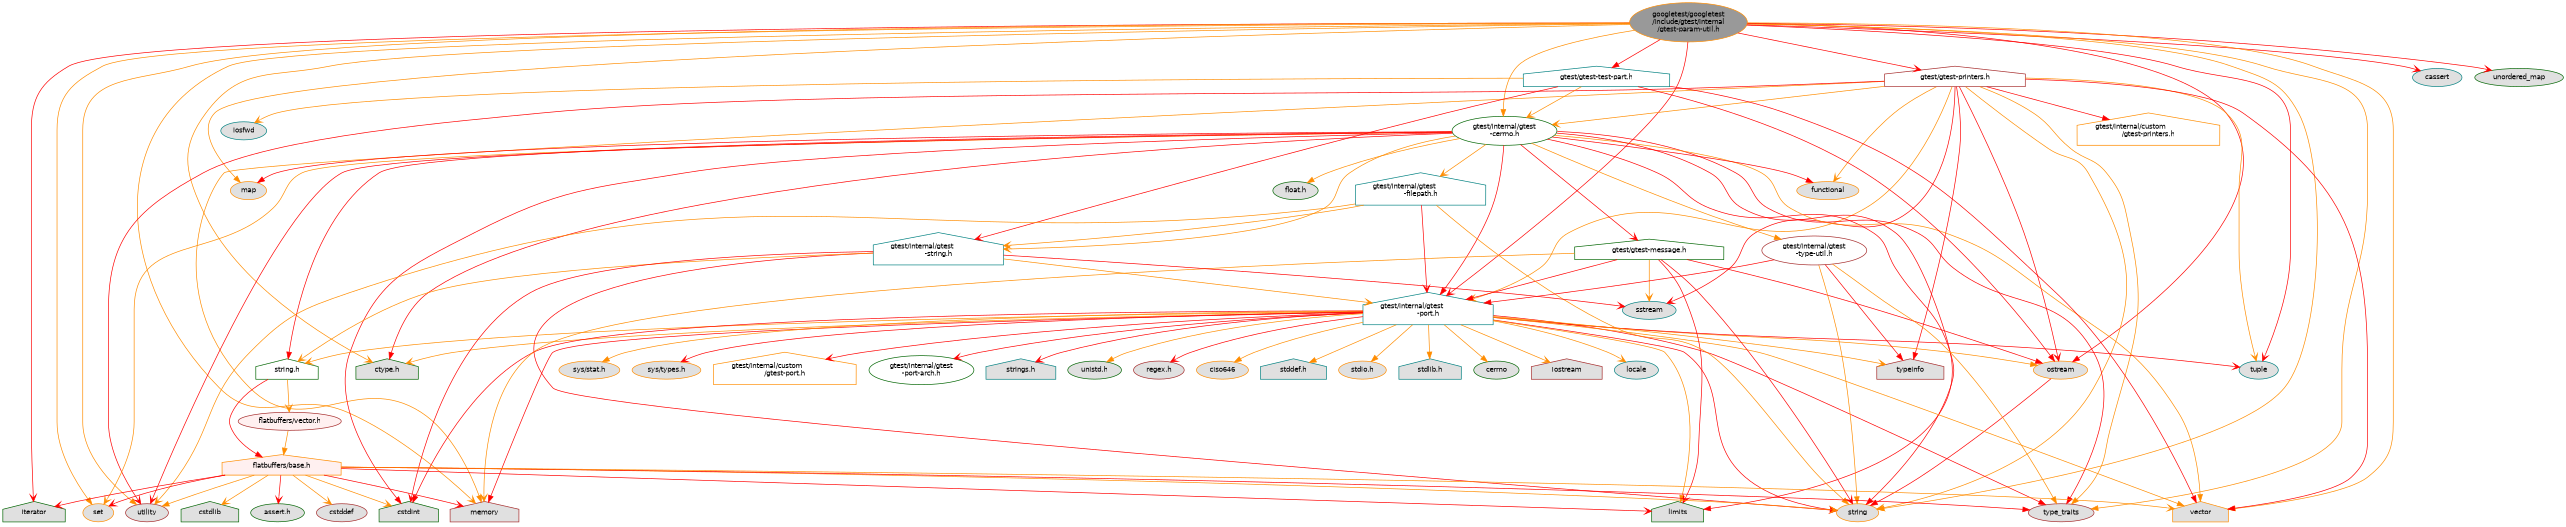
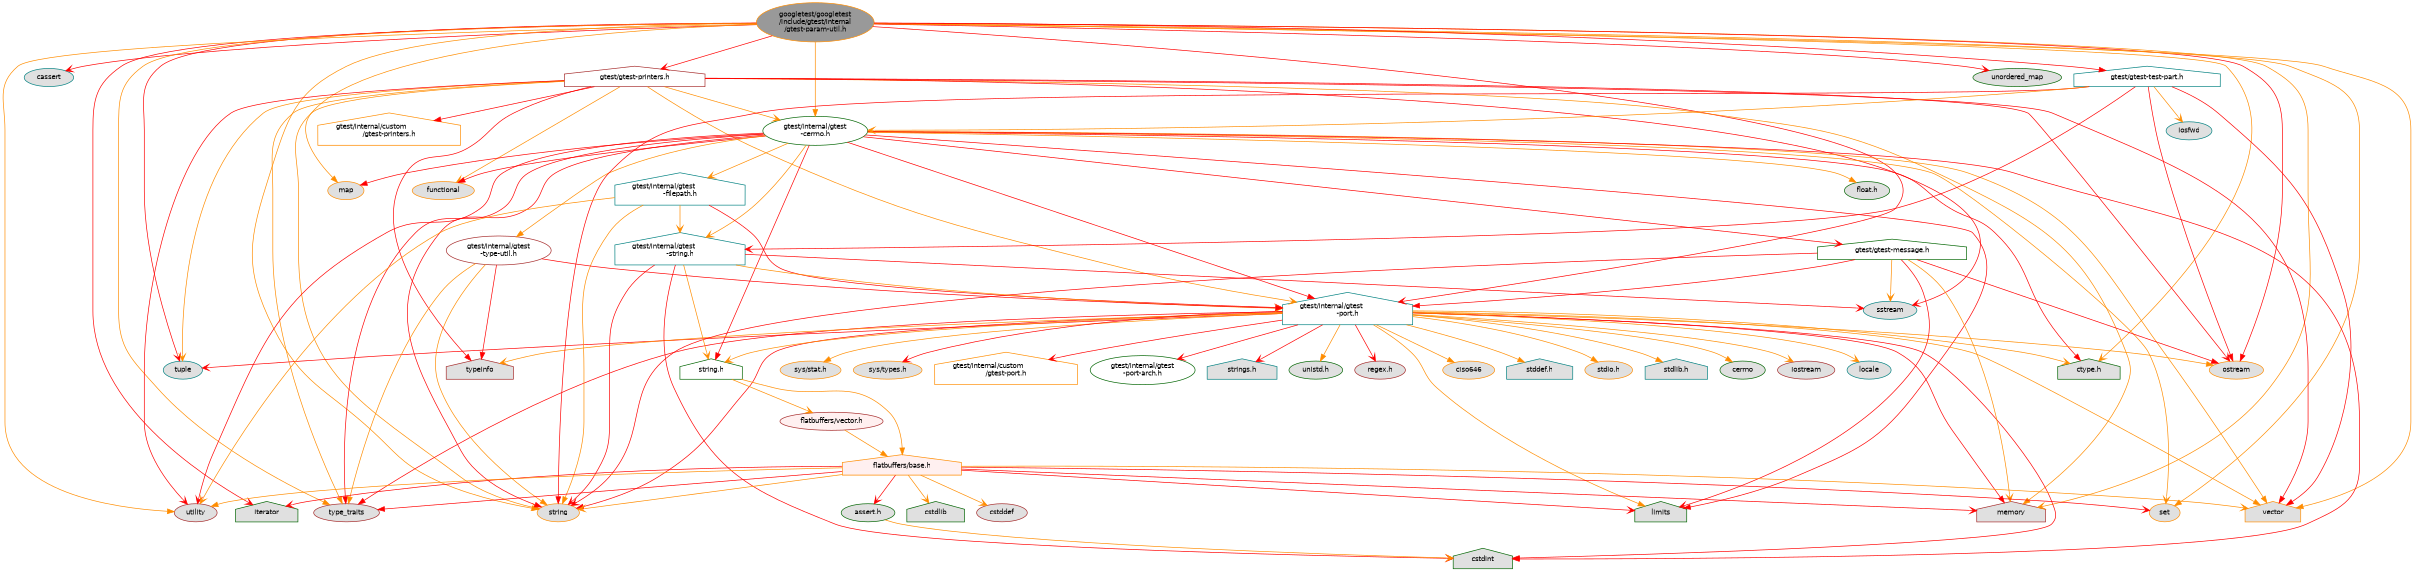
node "iostream": shape house -> ellipse
edge "string.h" -> "flatbuffers/base.h": color red -> darkorange
edge "ostream" -> "string": now "gtest/gtest-test-part.h" -> "string"
edge "flatbuffers/base.h" -> "cstdint": now "assert.h" -> "cstdint"
